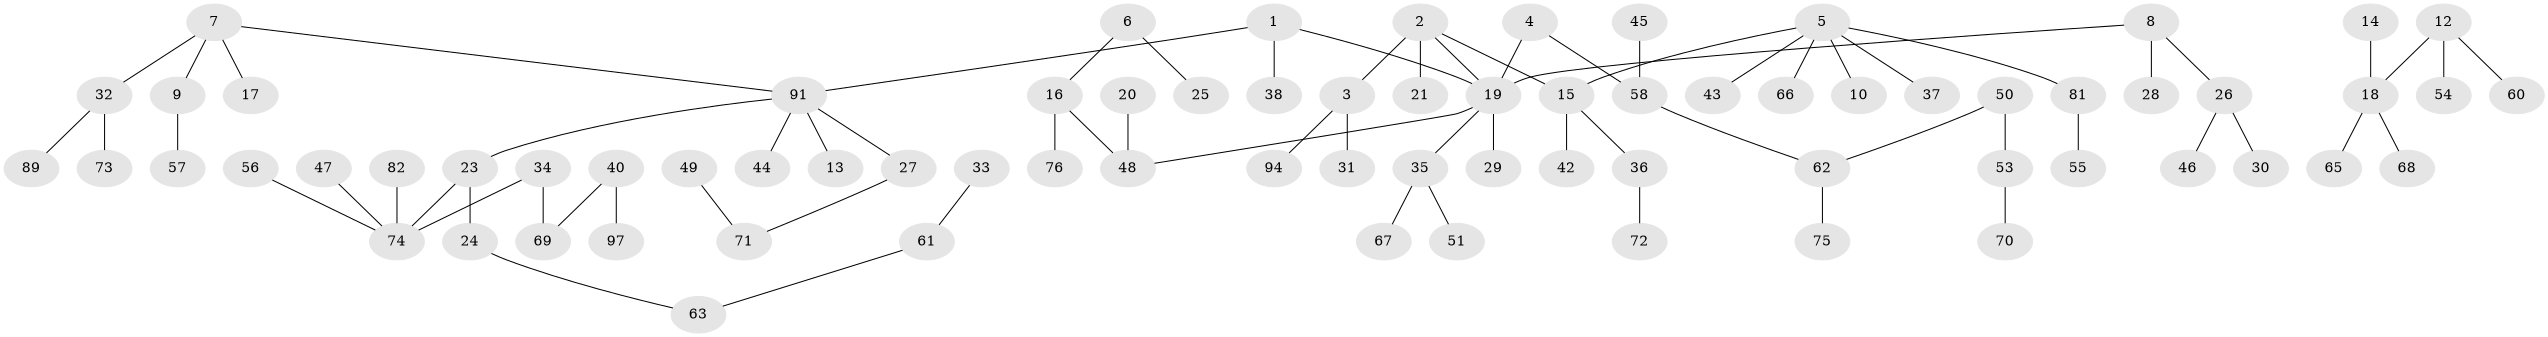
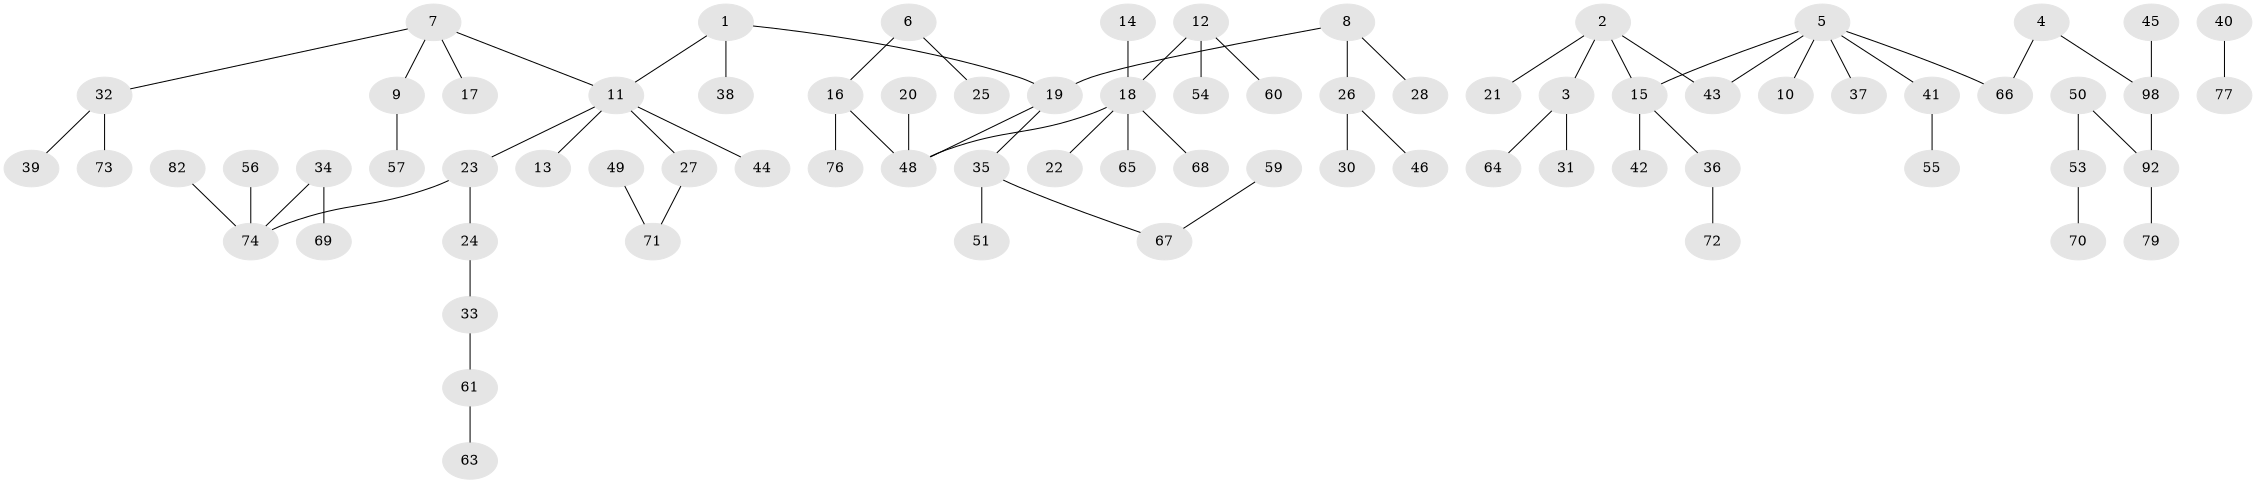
edge "2" -- "19": now "2" -- "43"
edge "4" -- "19": now "4" -- "66"
node "91": label "91" -> "11"
node "58": label "58" -> "98"
node "81": label "81" -> "41"
edge "18" -- "48": added
node "89": label "89" -> "39"
node "47": removed
node "22": added
node "94": label "94" -> "64"
node "59": added
node "29": removed
node "62": label "62" -> "92"
edge "40" -- "69": removed
node "97": label "97" -> "77"
node "75": label "75" -> "79"
edge "24" -- "63": now "24" -- "33"
